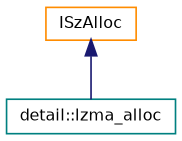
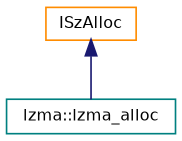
node "detail::lzma_alloc": label "detail::lzma_alloc" -> "lzma::lzma_alloc"
